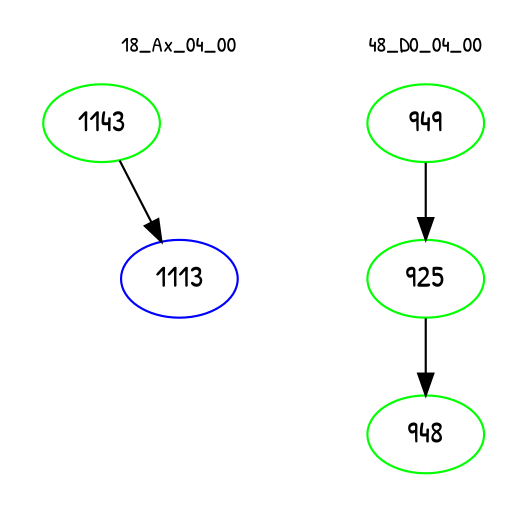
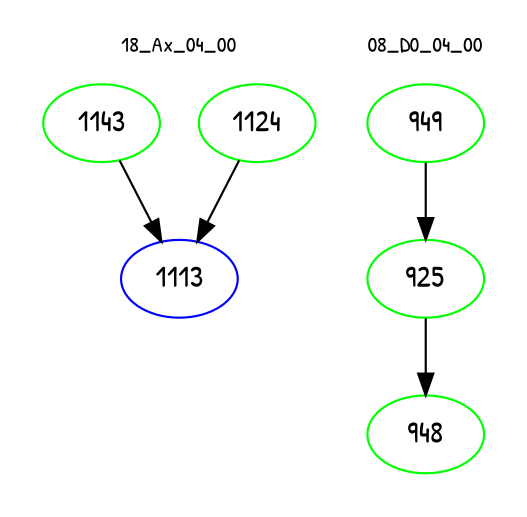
cluster "48_D0_04_00": label "48_D0_04_00" -> "08_D0_04_00"
node "1124": added
